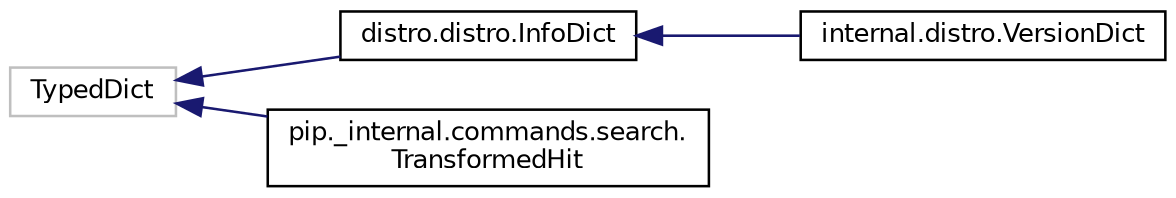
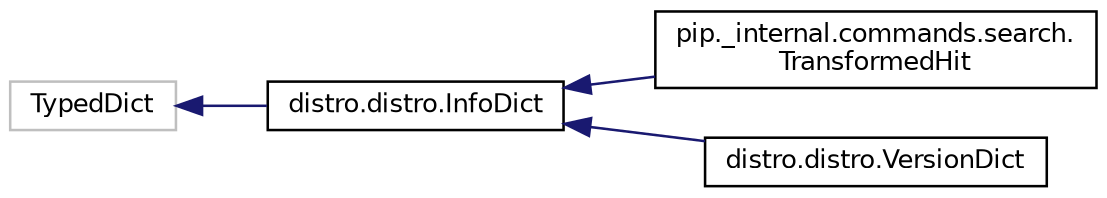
node "internal.distro.VersionDict": label "internal.distro.VersionDict" -> "distro.distro.VersionDict"
edge "pip._internal.commands.search. TransformedHit" -> "TypedDict": now "pip._internal.commands.search. TransformedHit" -> "distro.distro.InfoDict"
